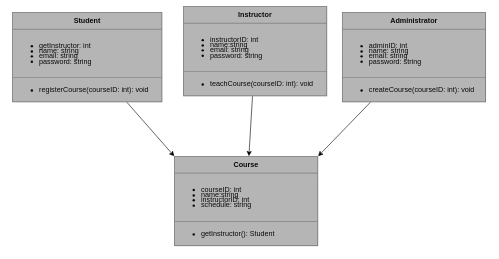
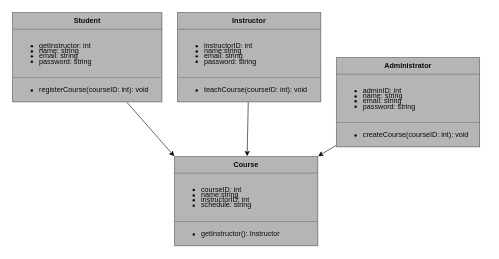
node "Instructor instructorID: int name:string email: string password: string teachCourse(courseID: int): void": moved (255, 51) -> (249, 57)
node "Administrator adminID: int name: string email: string password: string createCourse(courseID: int): void": moved (414, 57) -> (408, 102)
node "Course courseID: int name:string instructorID: int schedule: string getInstructor(): Student": label "Course courseID: int name:string instructorID: int schedule: string getInstructor(): Student" -> "Course courseID: int name:string instructorID: int schedule: string getInstructor(): Instructor"
